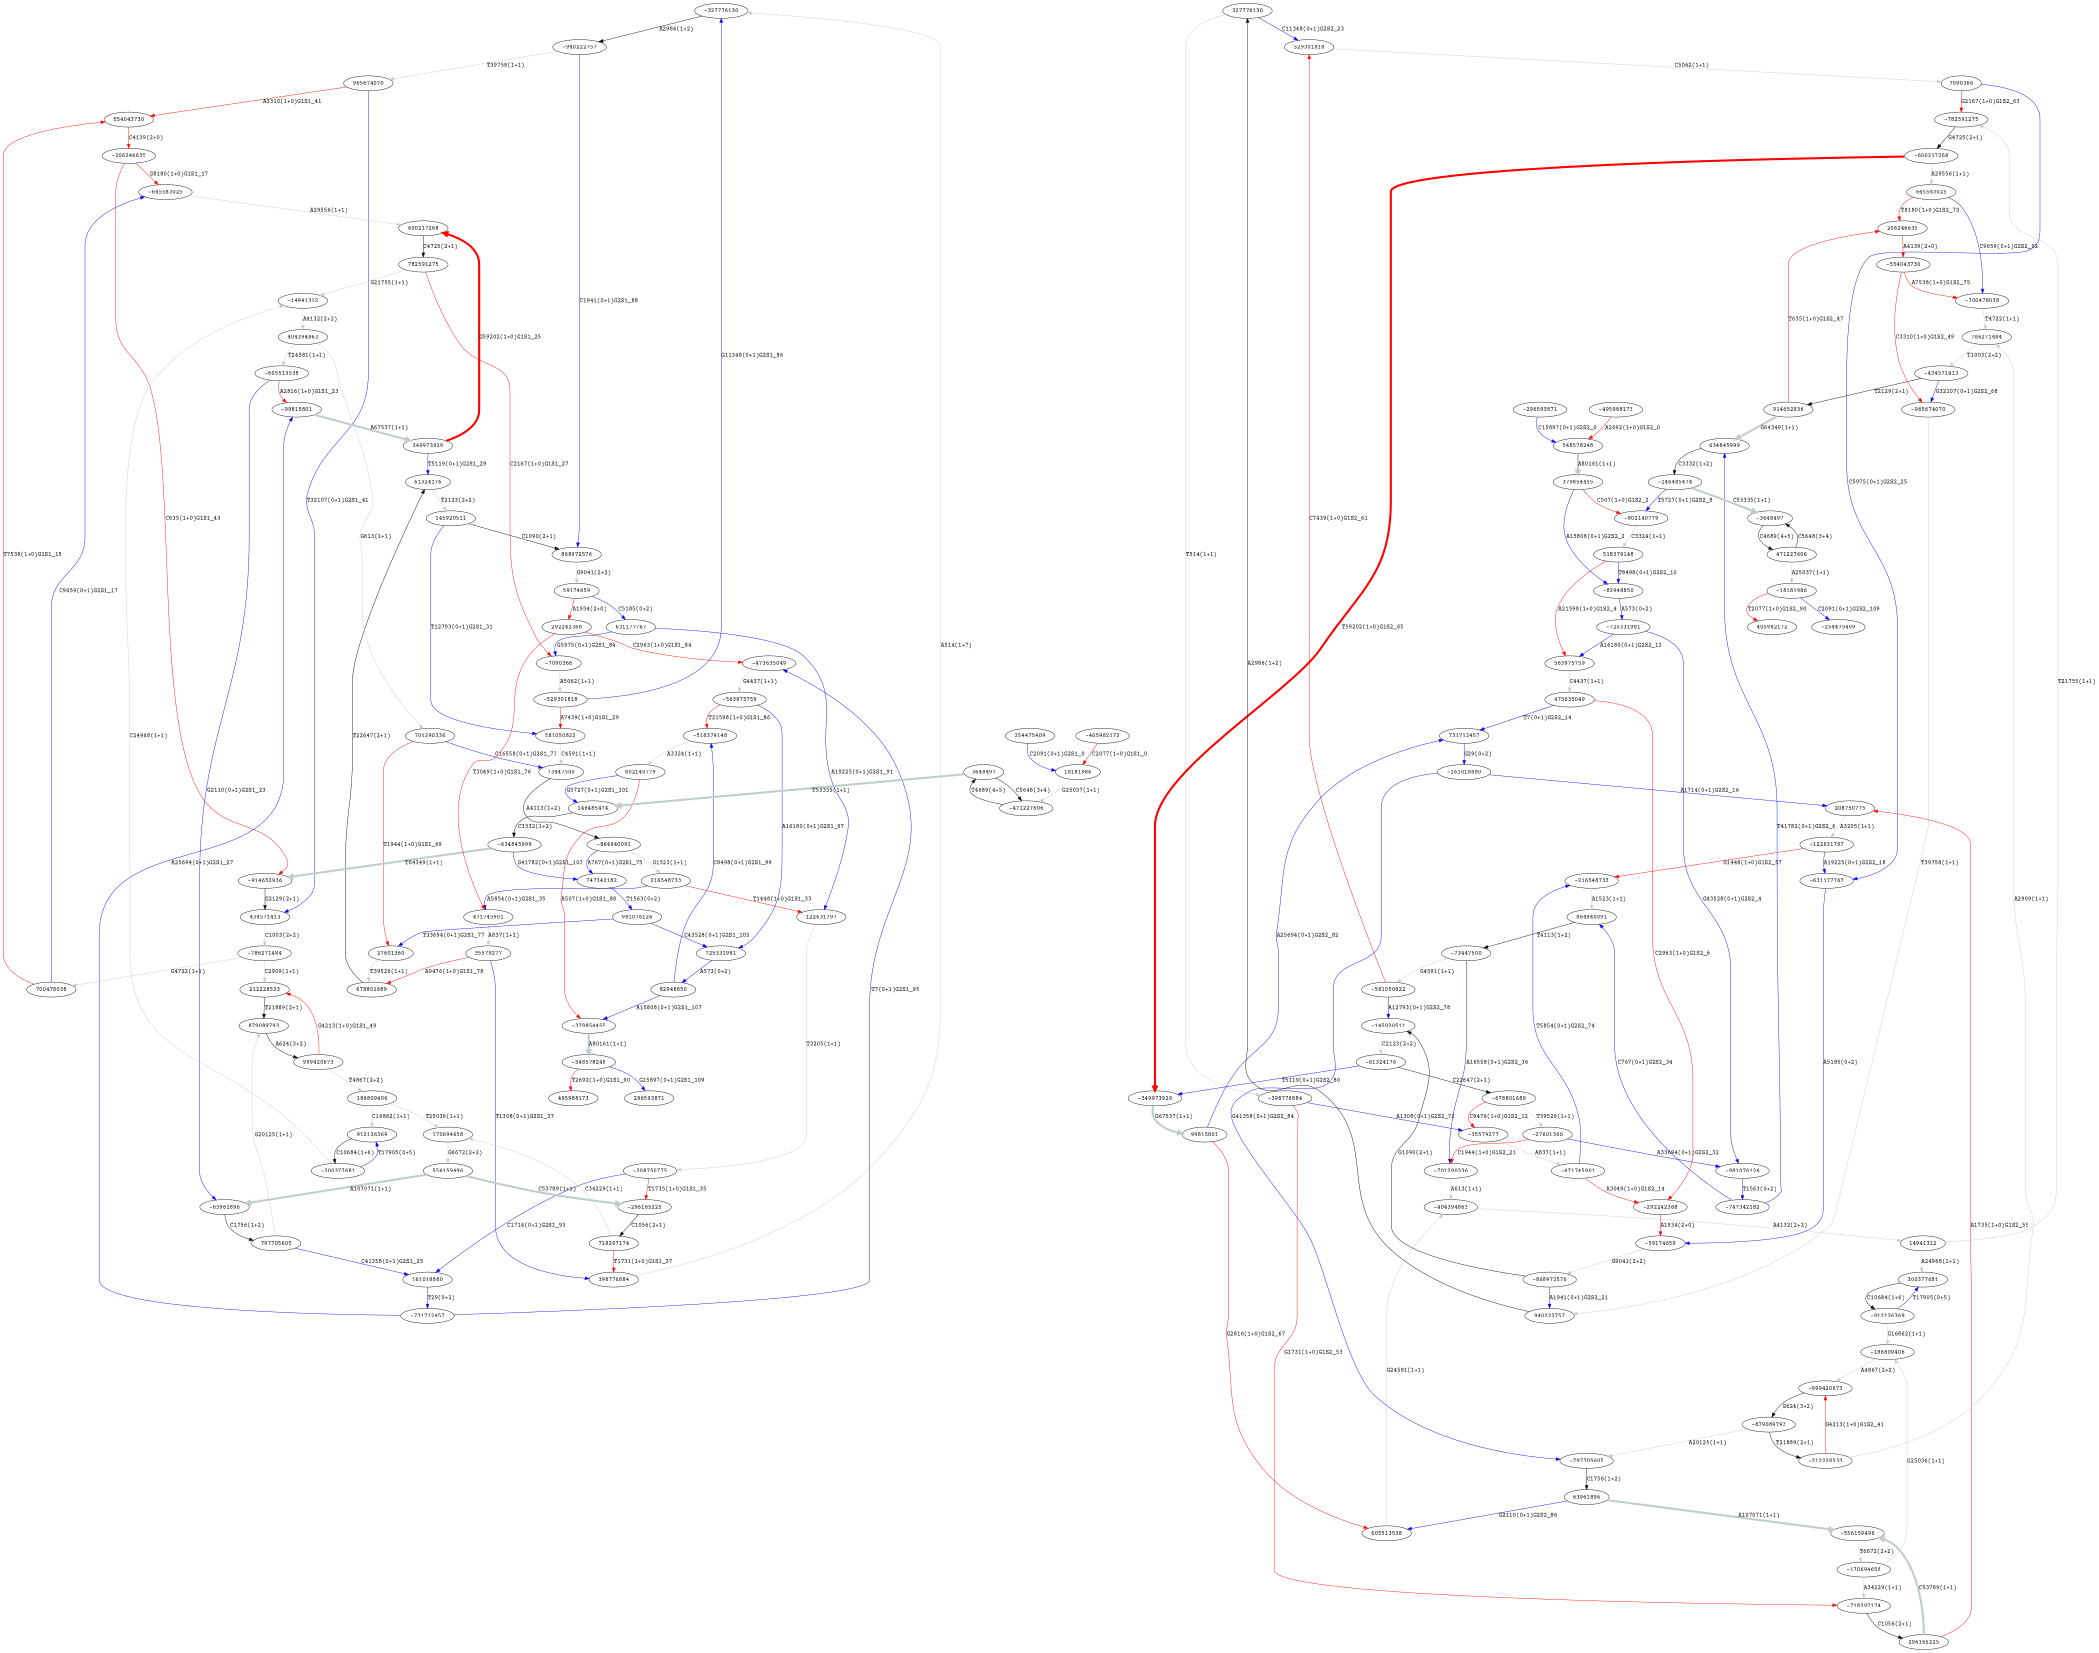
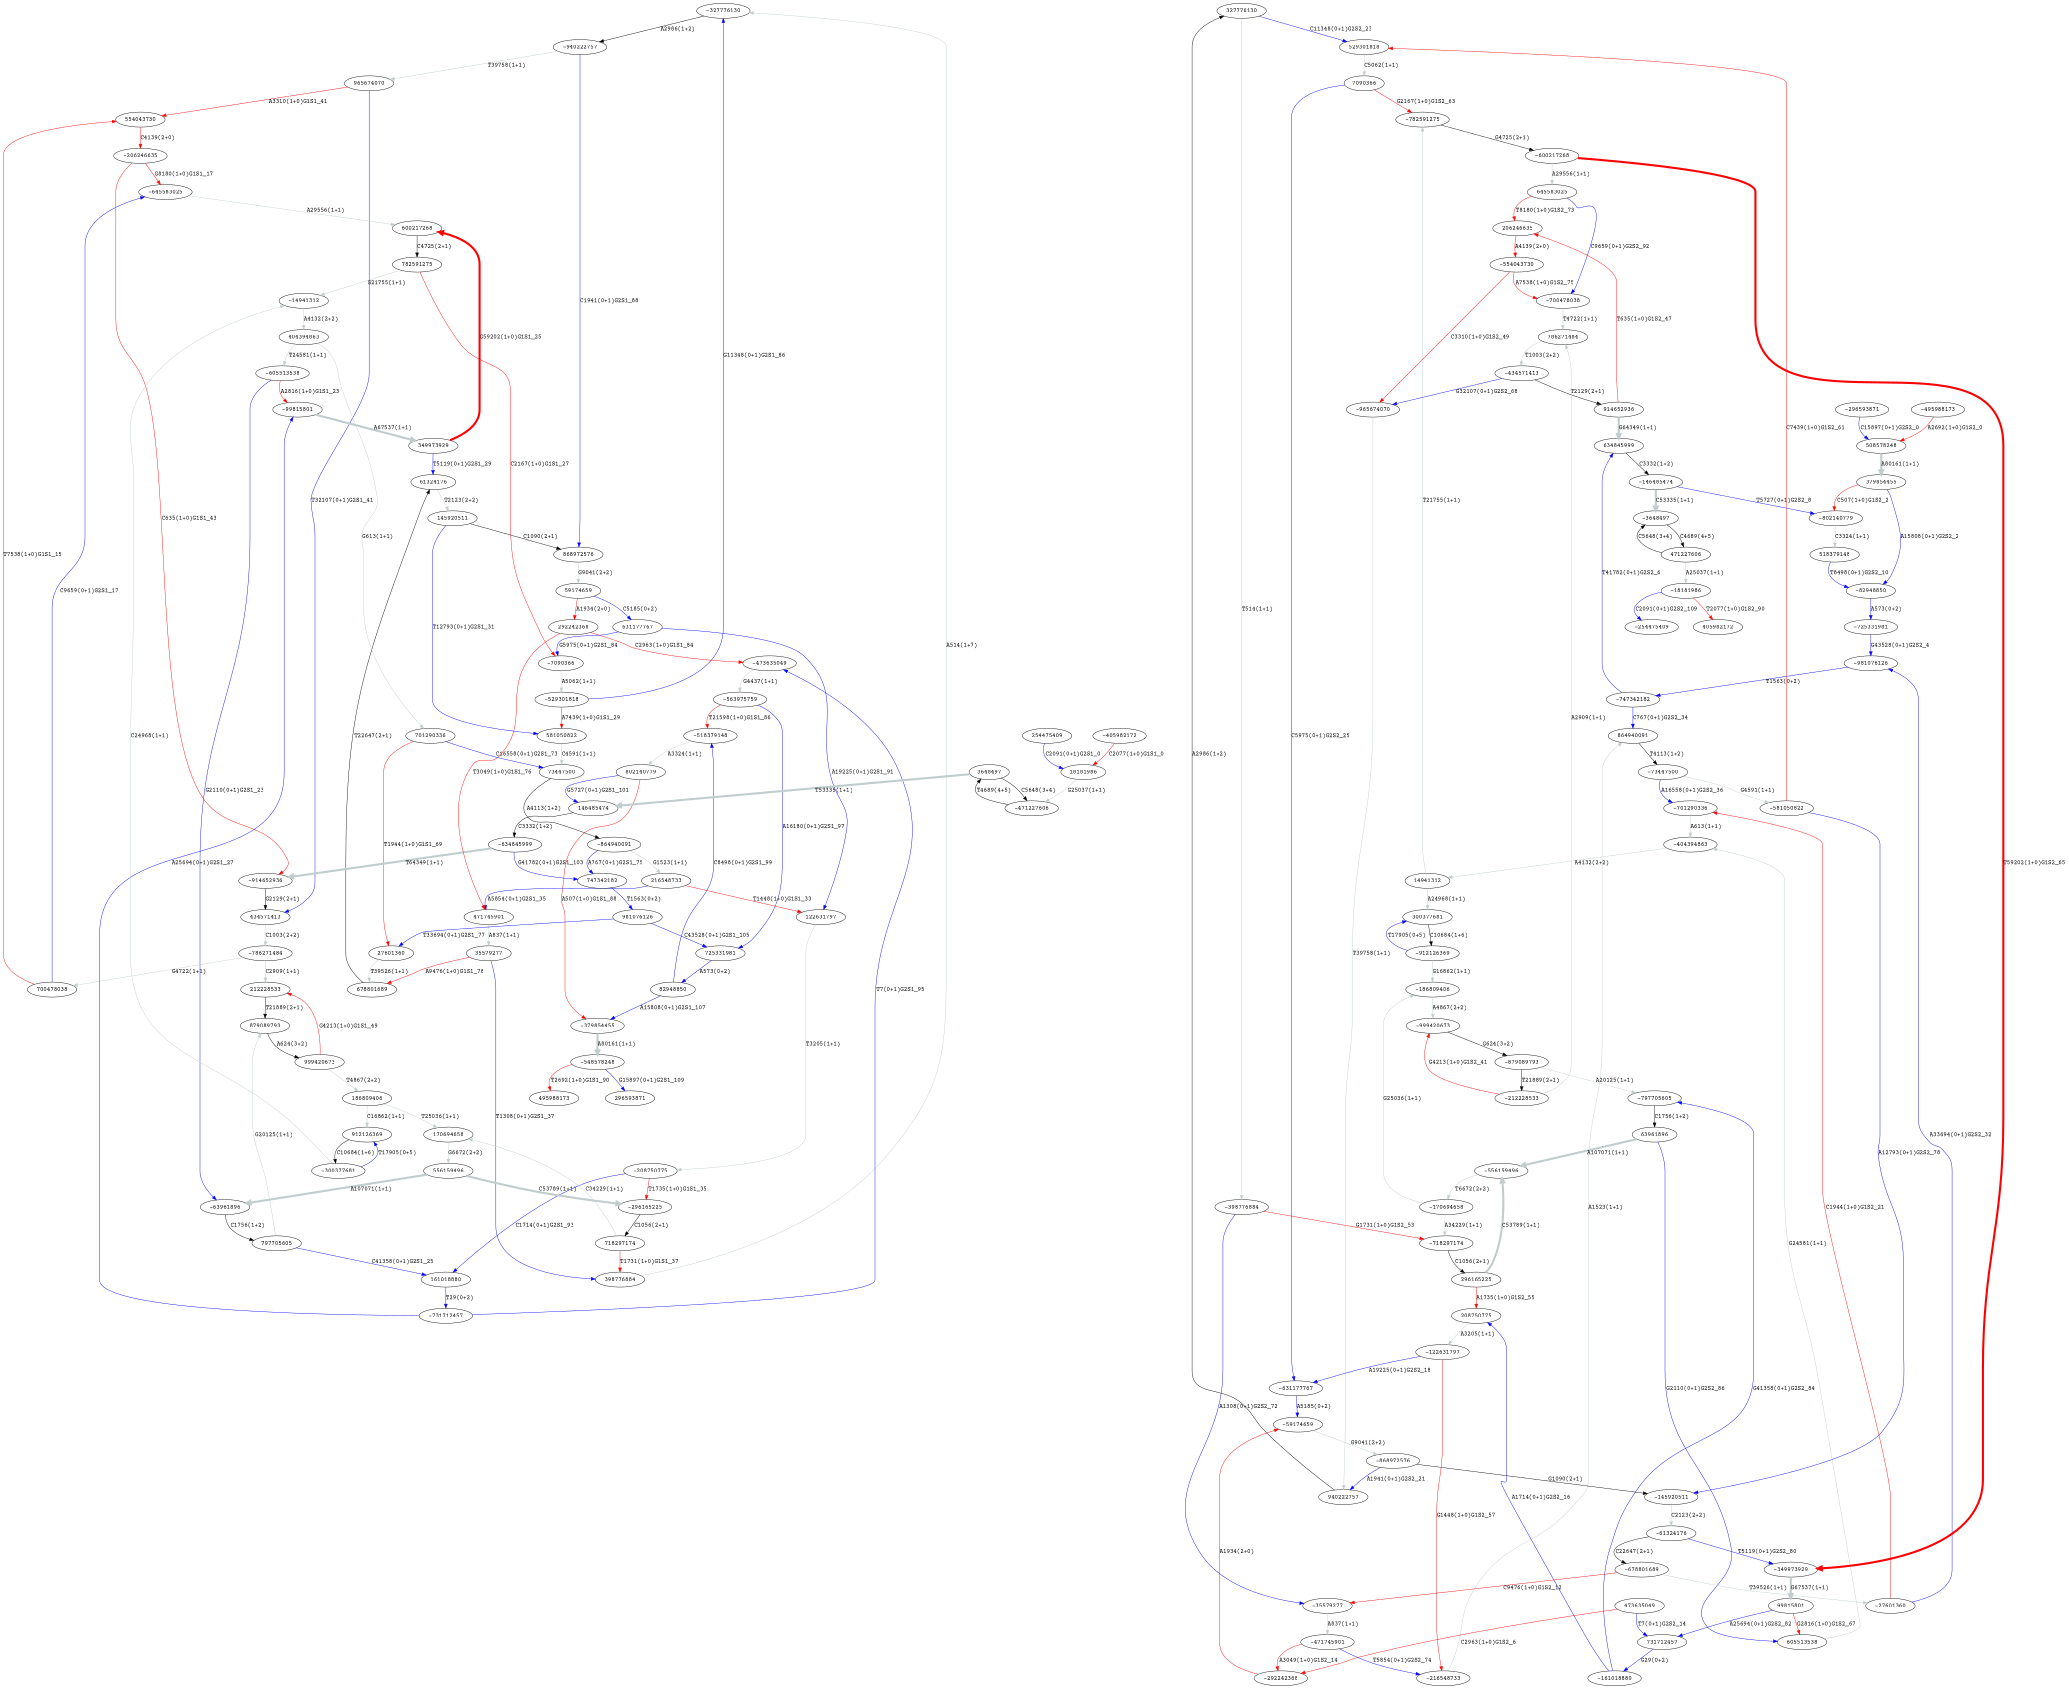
node "548578248": label "548578248" -> "508578248"
node "563975759": removed
